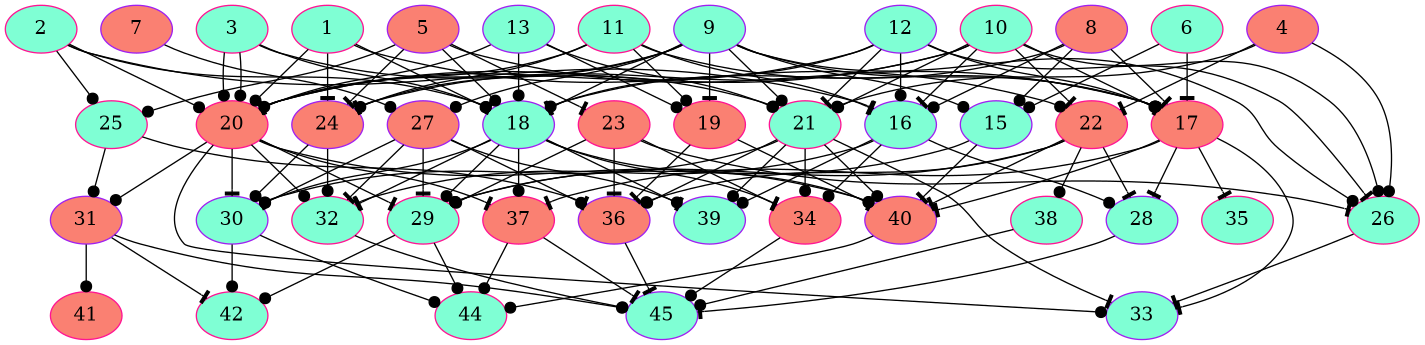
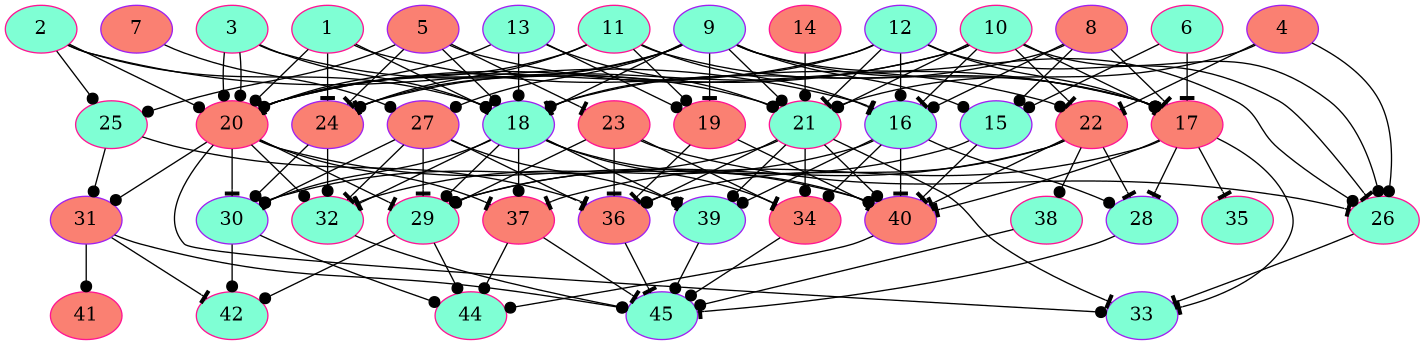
node "14": added
edge "16" -> "40": added
edge "27" -> "36": arrowhead dot -> tee
edge "39" -> "45": added
